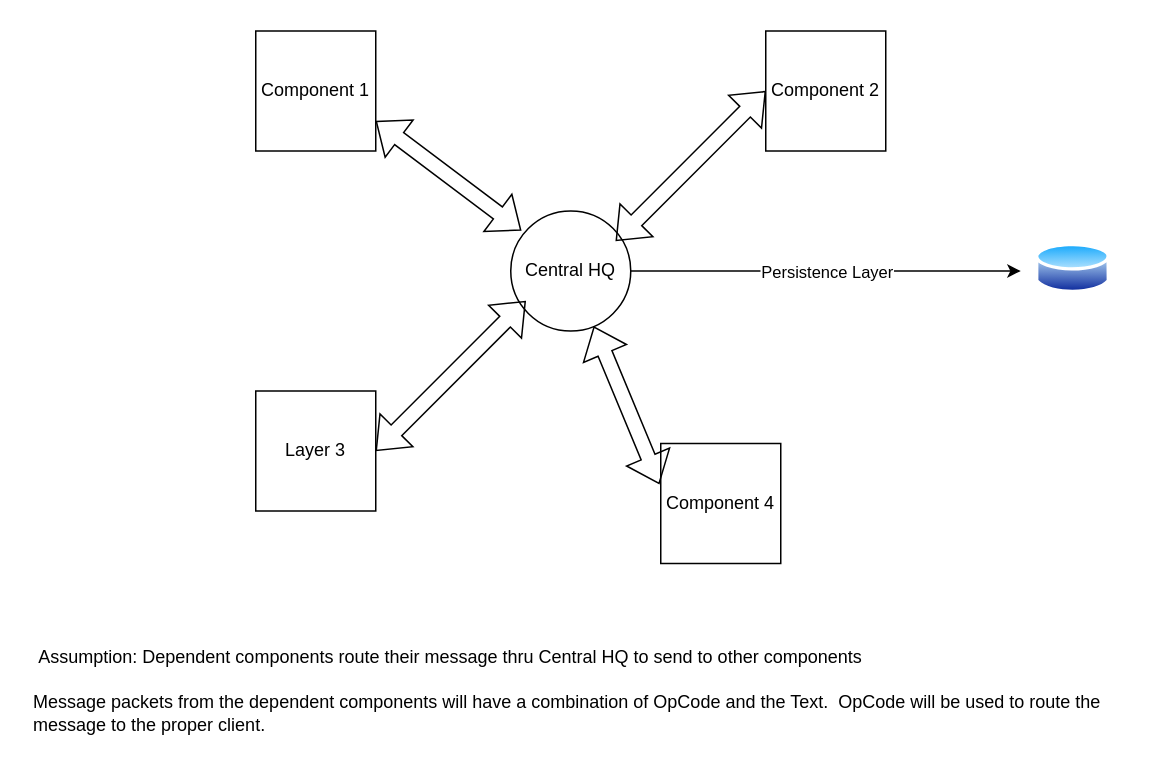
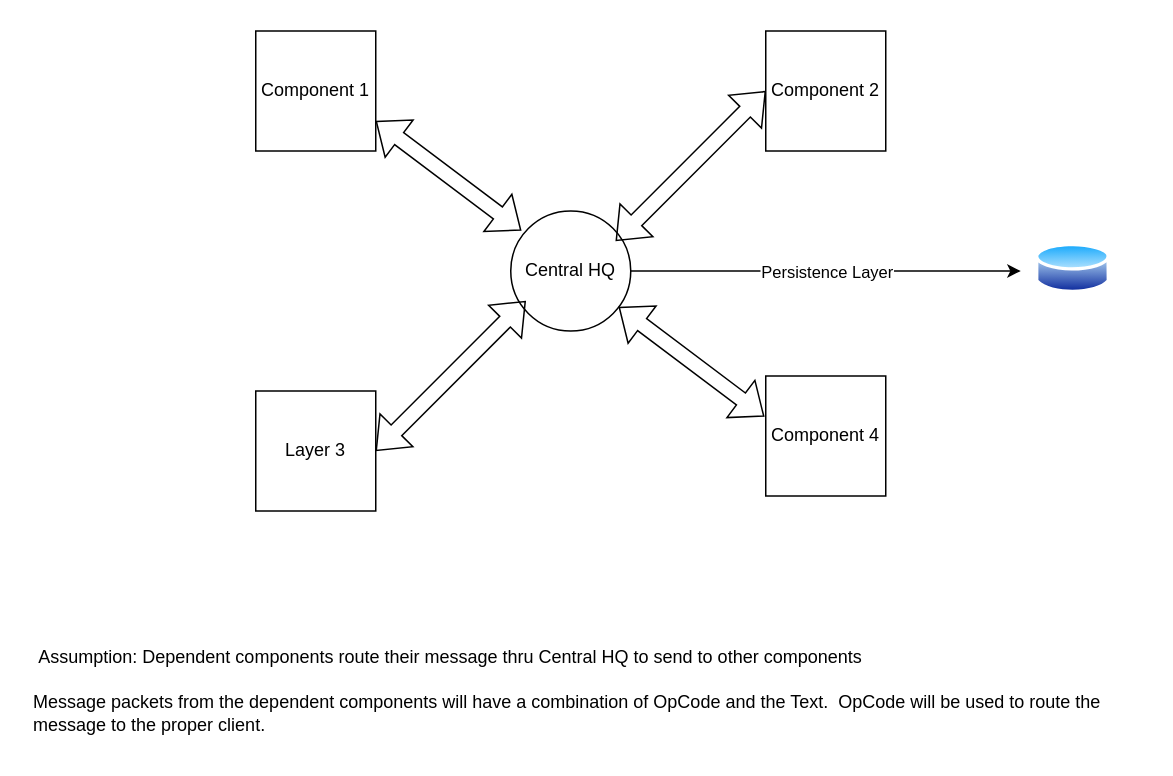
node "Component 4": moved (721, 503) -> (826, 436)
